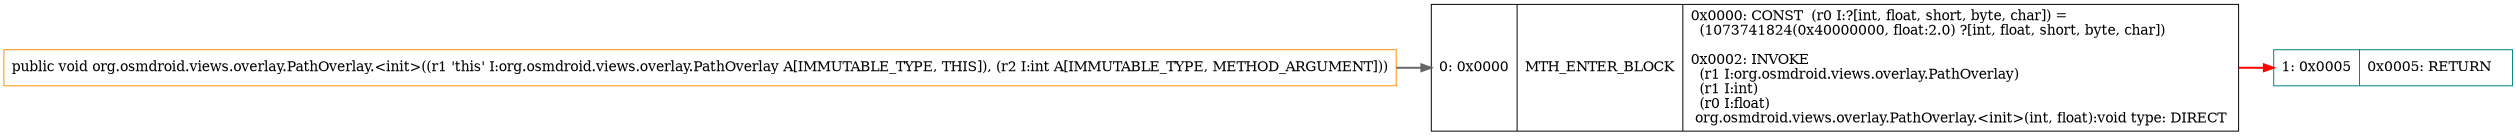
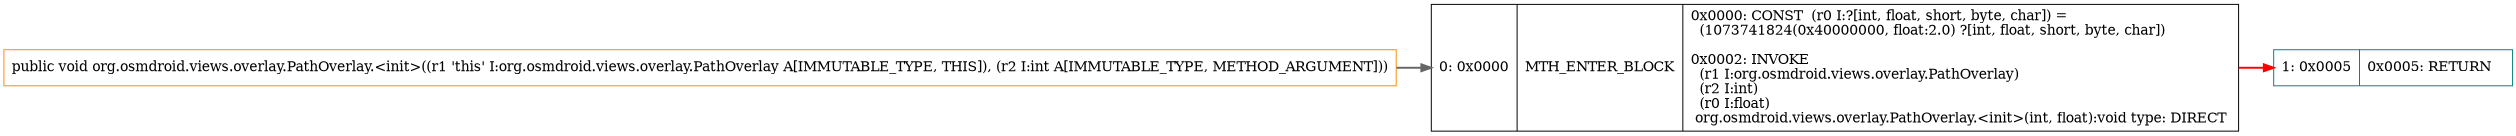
node "0: 0x0000": text "(r1 I:int)" -> "(r2 I:int)"
